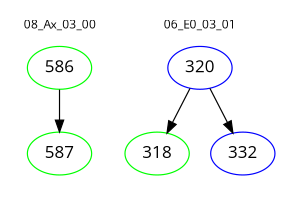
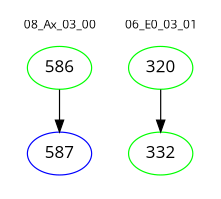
node "320": color blue -> green
node "587": color green -> blue
node "318": removed
node "332": color blue -> green
